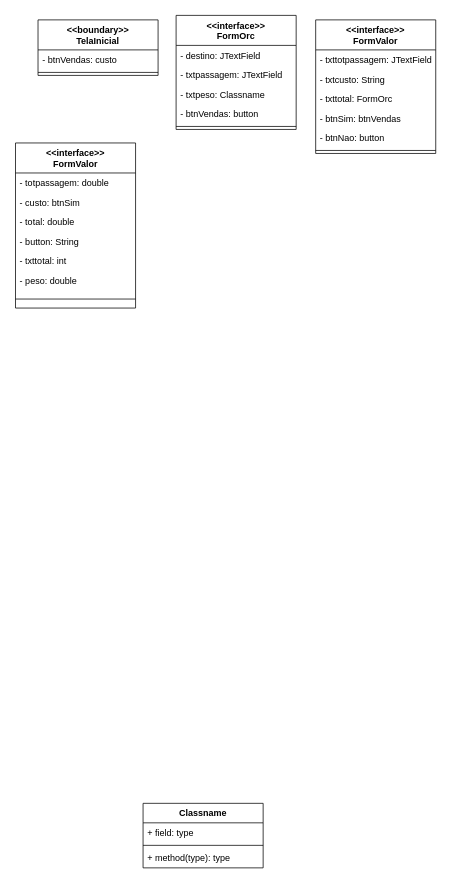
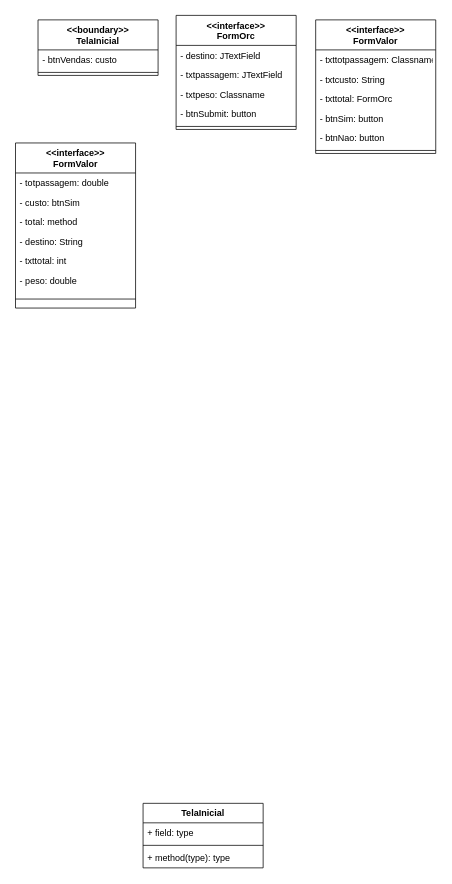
node "- txttotpassagem: JTextField": label "- txttotpassagem: JTextField" -> "- txttotpassagem: Classname"
node "- btnVendas: button": label "- btnVendas: button" -> "- btnSubmit: button"
node "- btnSim: btnVendas": label "- btnSim: btnVendas" -> "- btnSim: button"
node "- total: double": label "- total: double" -> "- total: method"
node "- button: String": label "- button: String" -> "- destino: String"
node "Classname": label "Classname" -> "TelaInicial"
